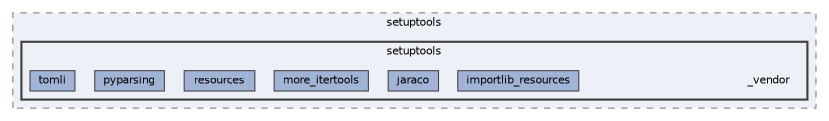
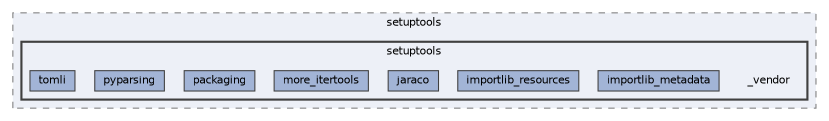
node "resources": label "resources" -> "packaging"
node "importlib_metadata": added
